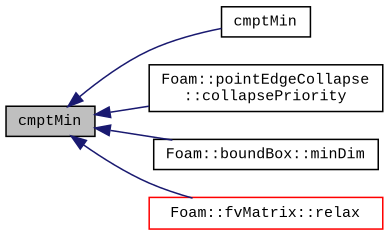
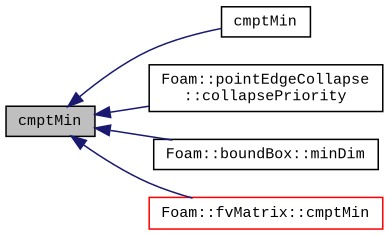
node "Foam::fvMatrix::relax": label "Foam::fvMatrix::relax" -> "Foam::fvMatrix::cmptMin"
